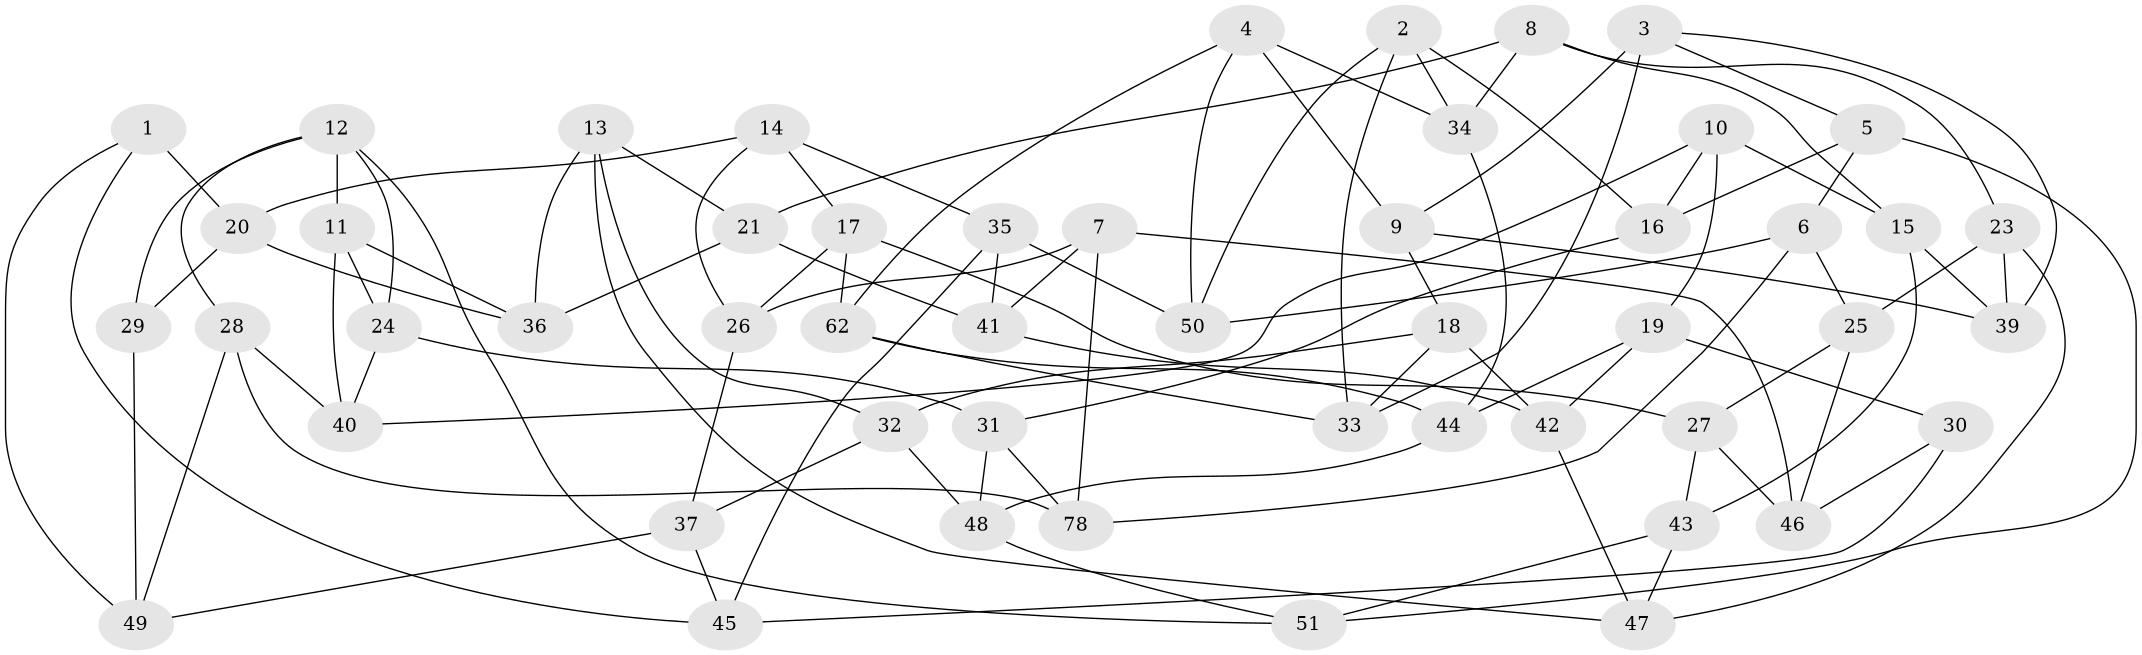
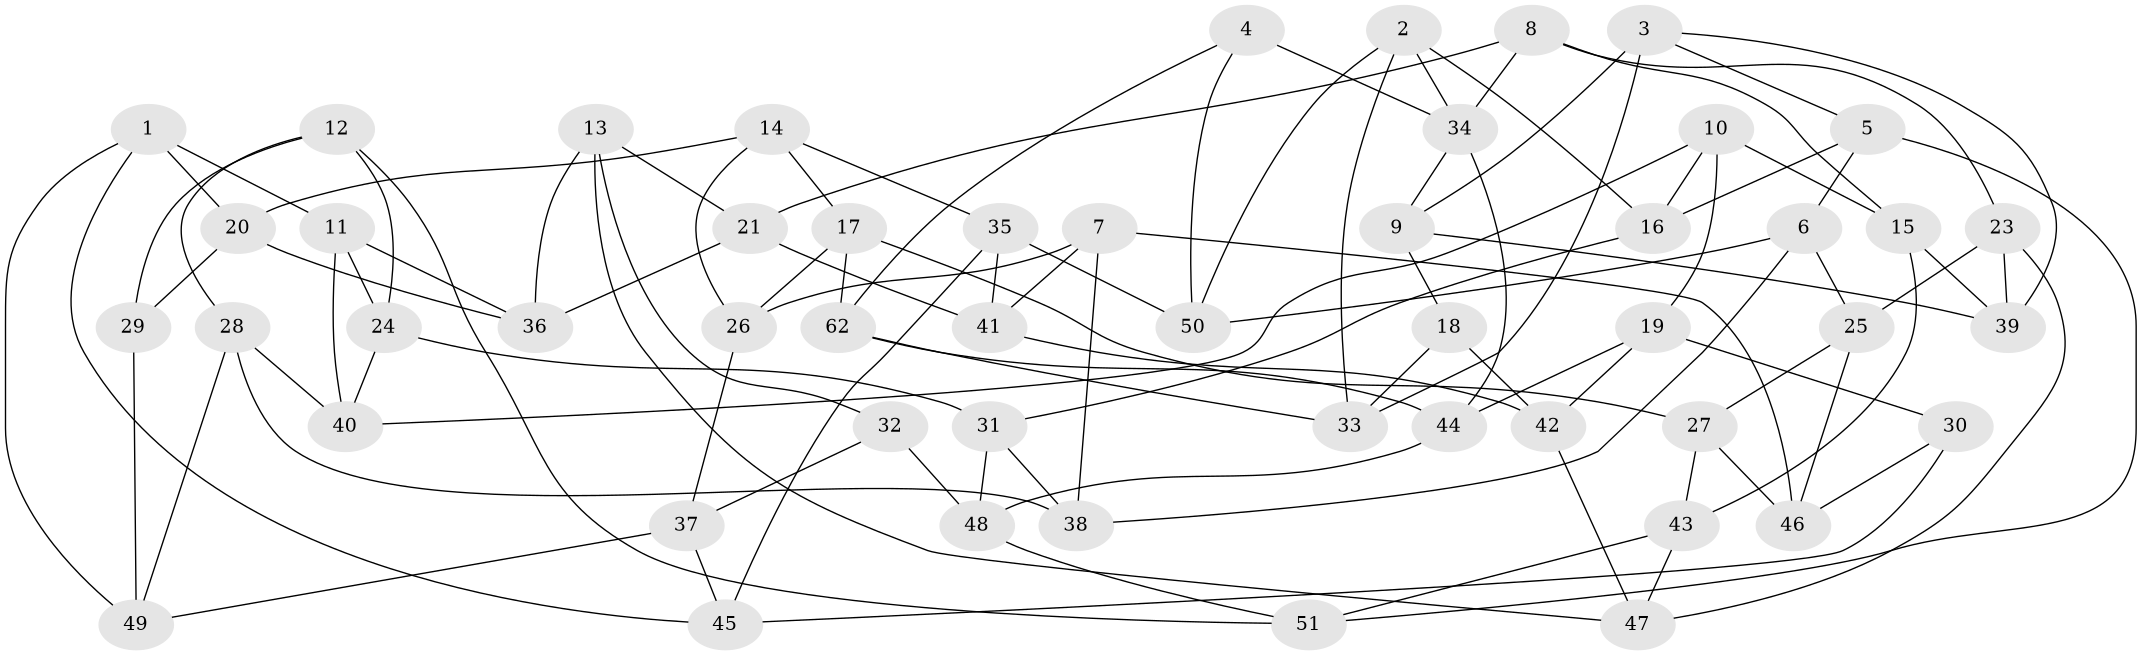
edge "4" -- "9": now "34" -- "9"
edge "12" -- "11": now "1" -- "11"
edge "18" -- "32": removed
node "78": label "78" -> "38"
